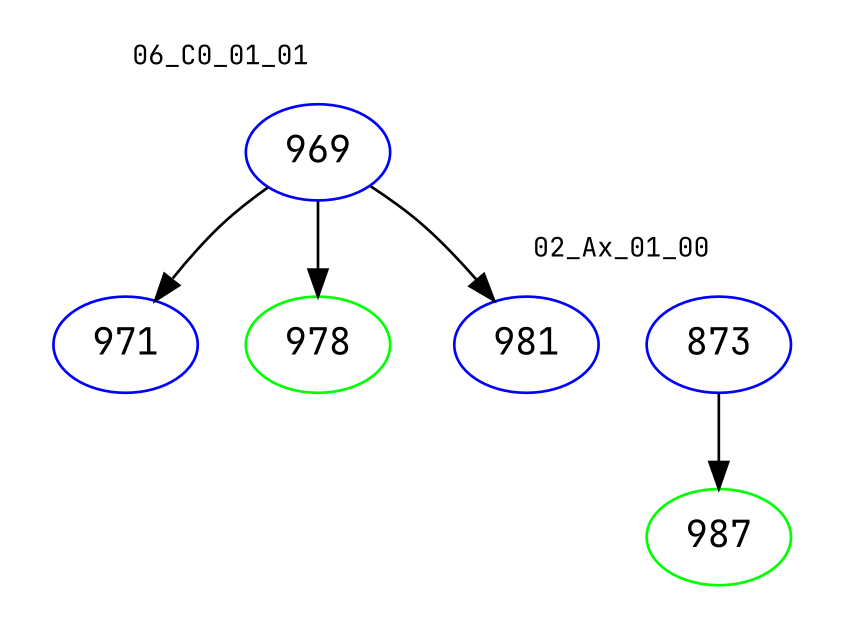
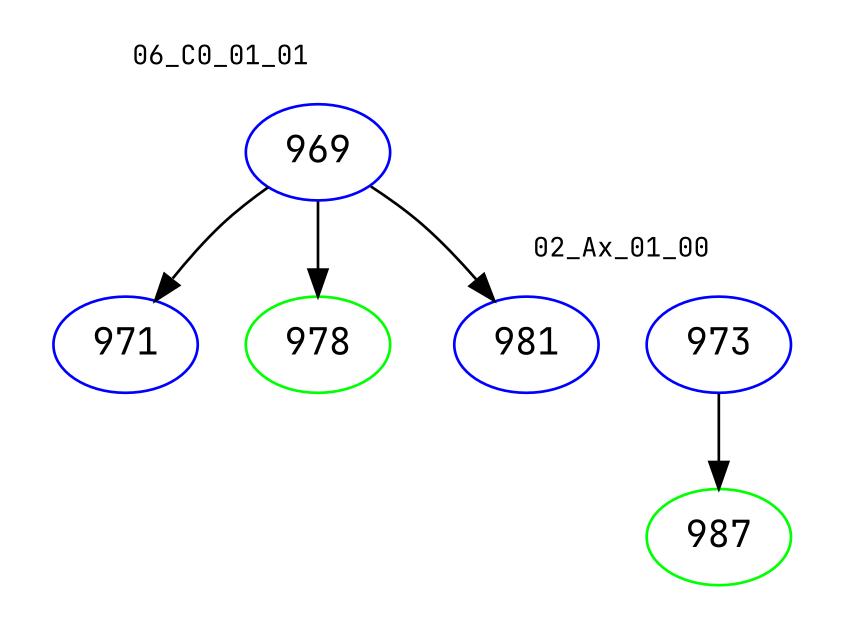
node "873": label "873" -> "973"
